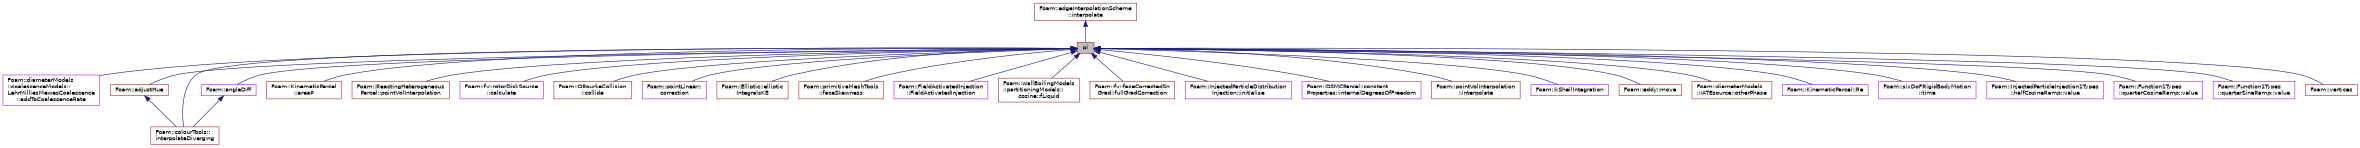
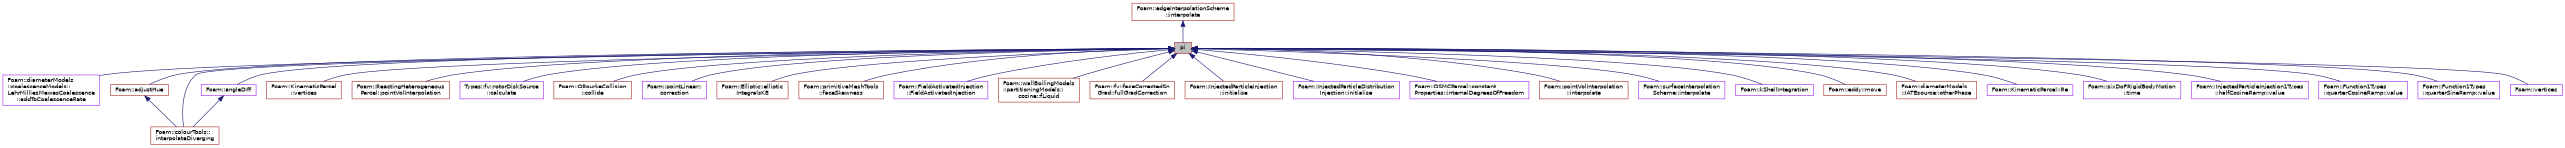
node "Foam::KinematicParcel ::areaP": label "Foam::KinematicParcel ::areaP" -> "Foam::KinematicParcel ::vertices"
node "Foam::fv::rotorDiskSource ::calculate": label "Foam::fv::rotorDiskSource ::calculate" -> "Types::fv::rotorDiskSource ::calculate"
node "Foam::InjectedParticleInjection ::initialise": added
node "Foam::surfaceInterpolation Scheme::interpolate": added
node "Foam::vertices": color brown -> purple
